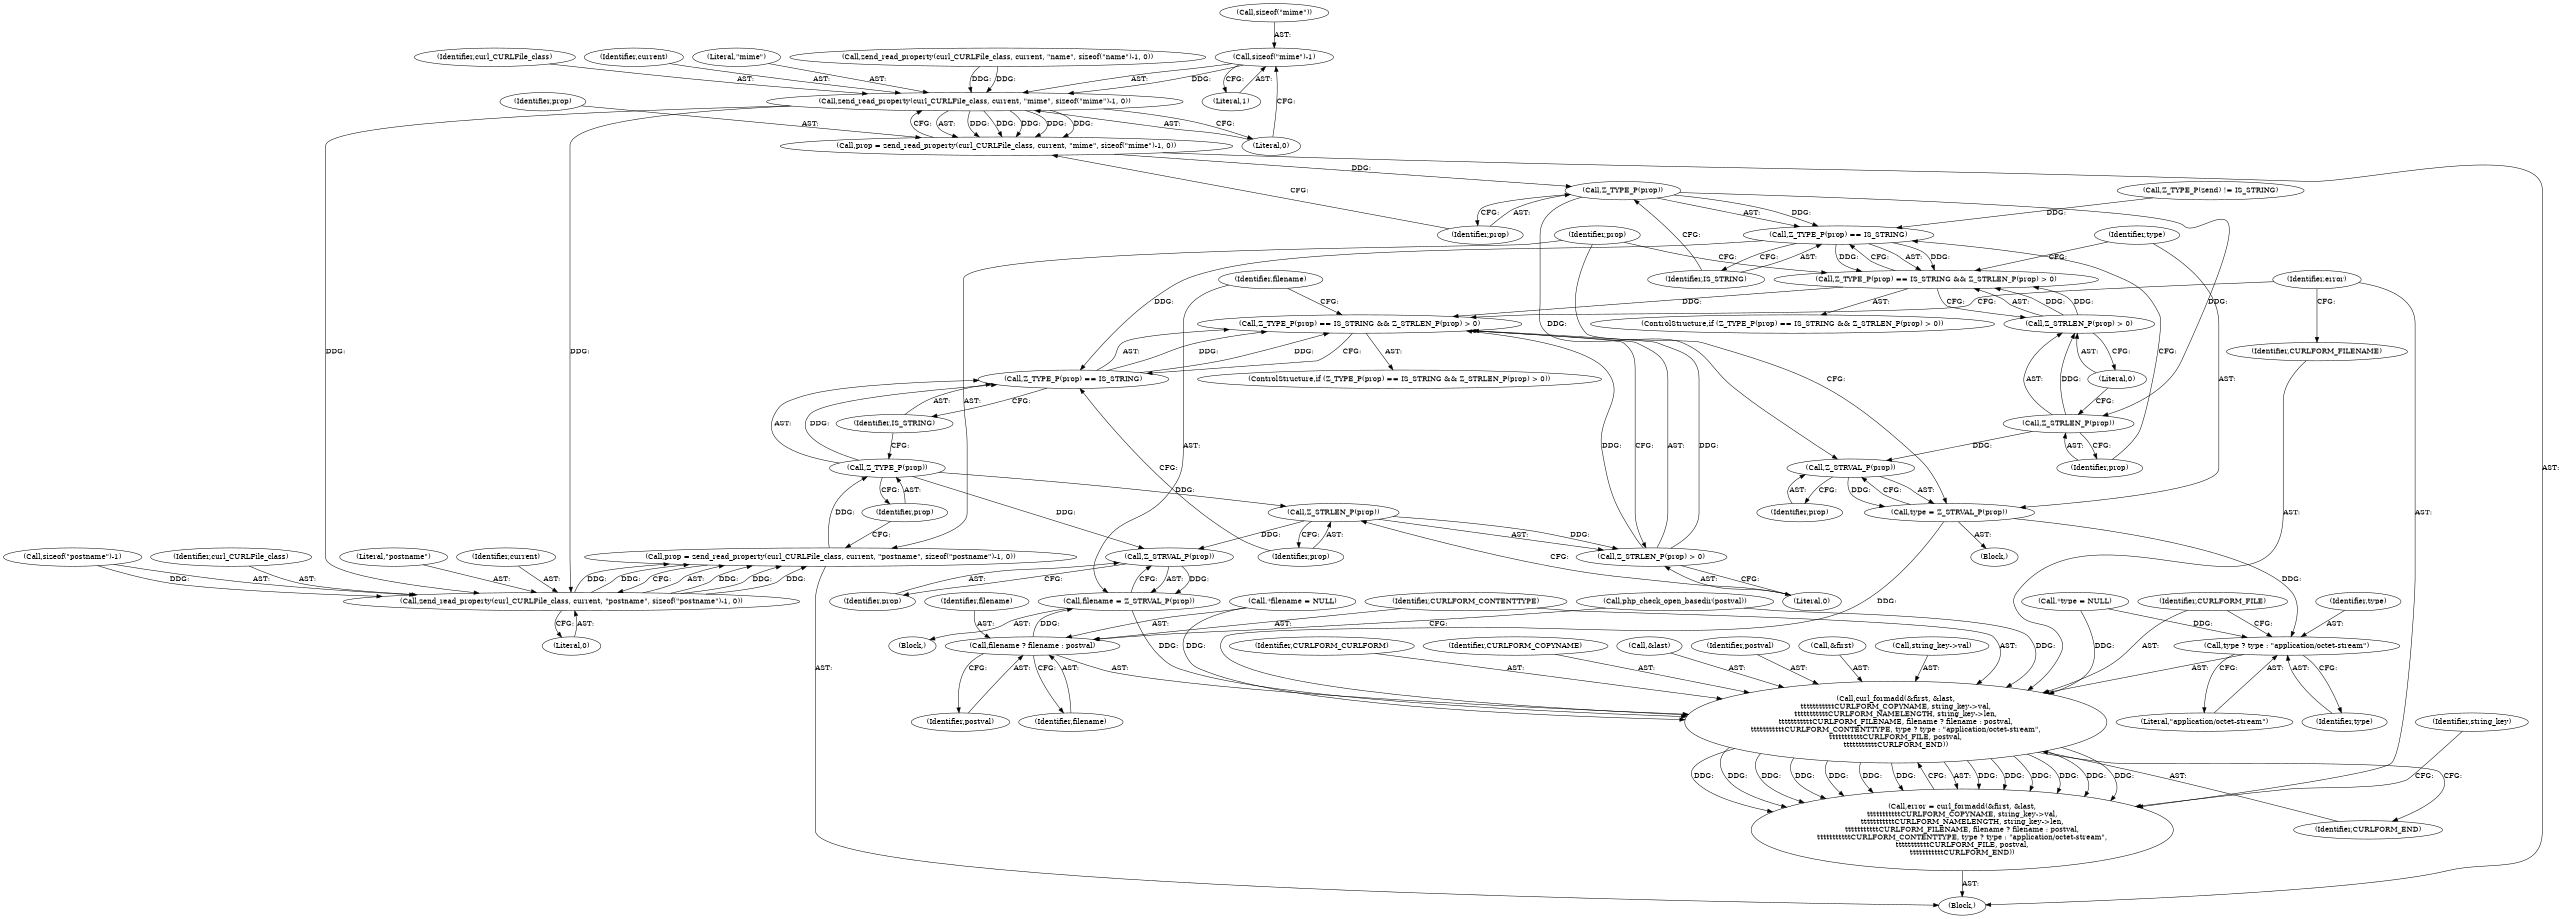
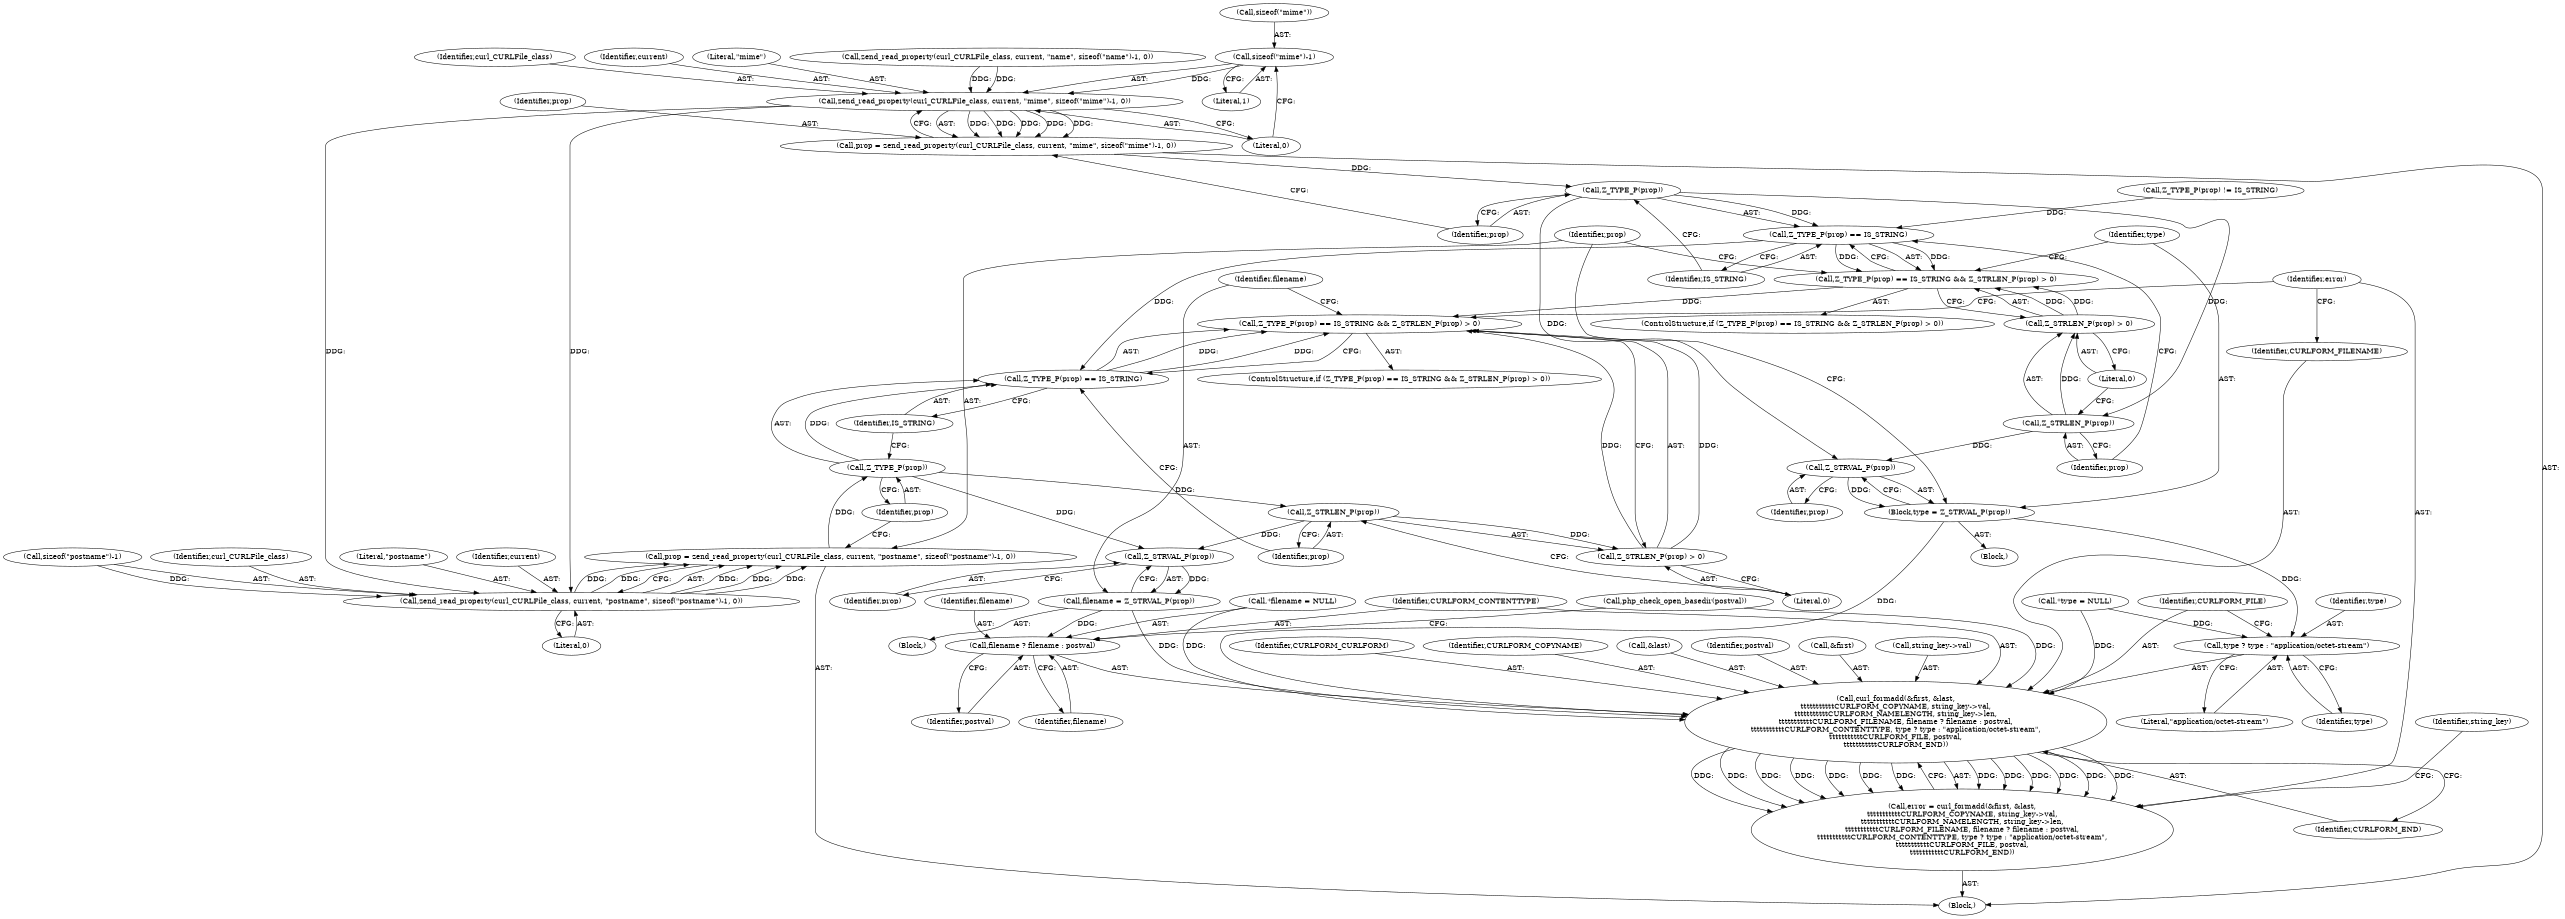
node "(Call,Z_TYPE_P(zend) != IS_STRING)": label "(Call,Z_TYPE_P(zend) != IS_STRING)" -> "(Call,Z_TYPE_P(prop) != IS_STRING)"
node "(Call,type = Z_STRVAL_P(prop))": label "(Call,type = Z_STRVAL_P(prop))" -> "(Block,type = Z_STRVAL_P(prop))"
edge "(Call,filename ? filename : postval)" -> "(Call,filename = Z_STRVAL_P(prop))": reversed
